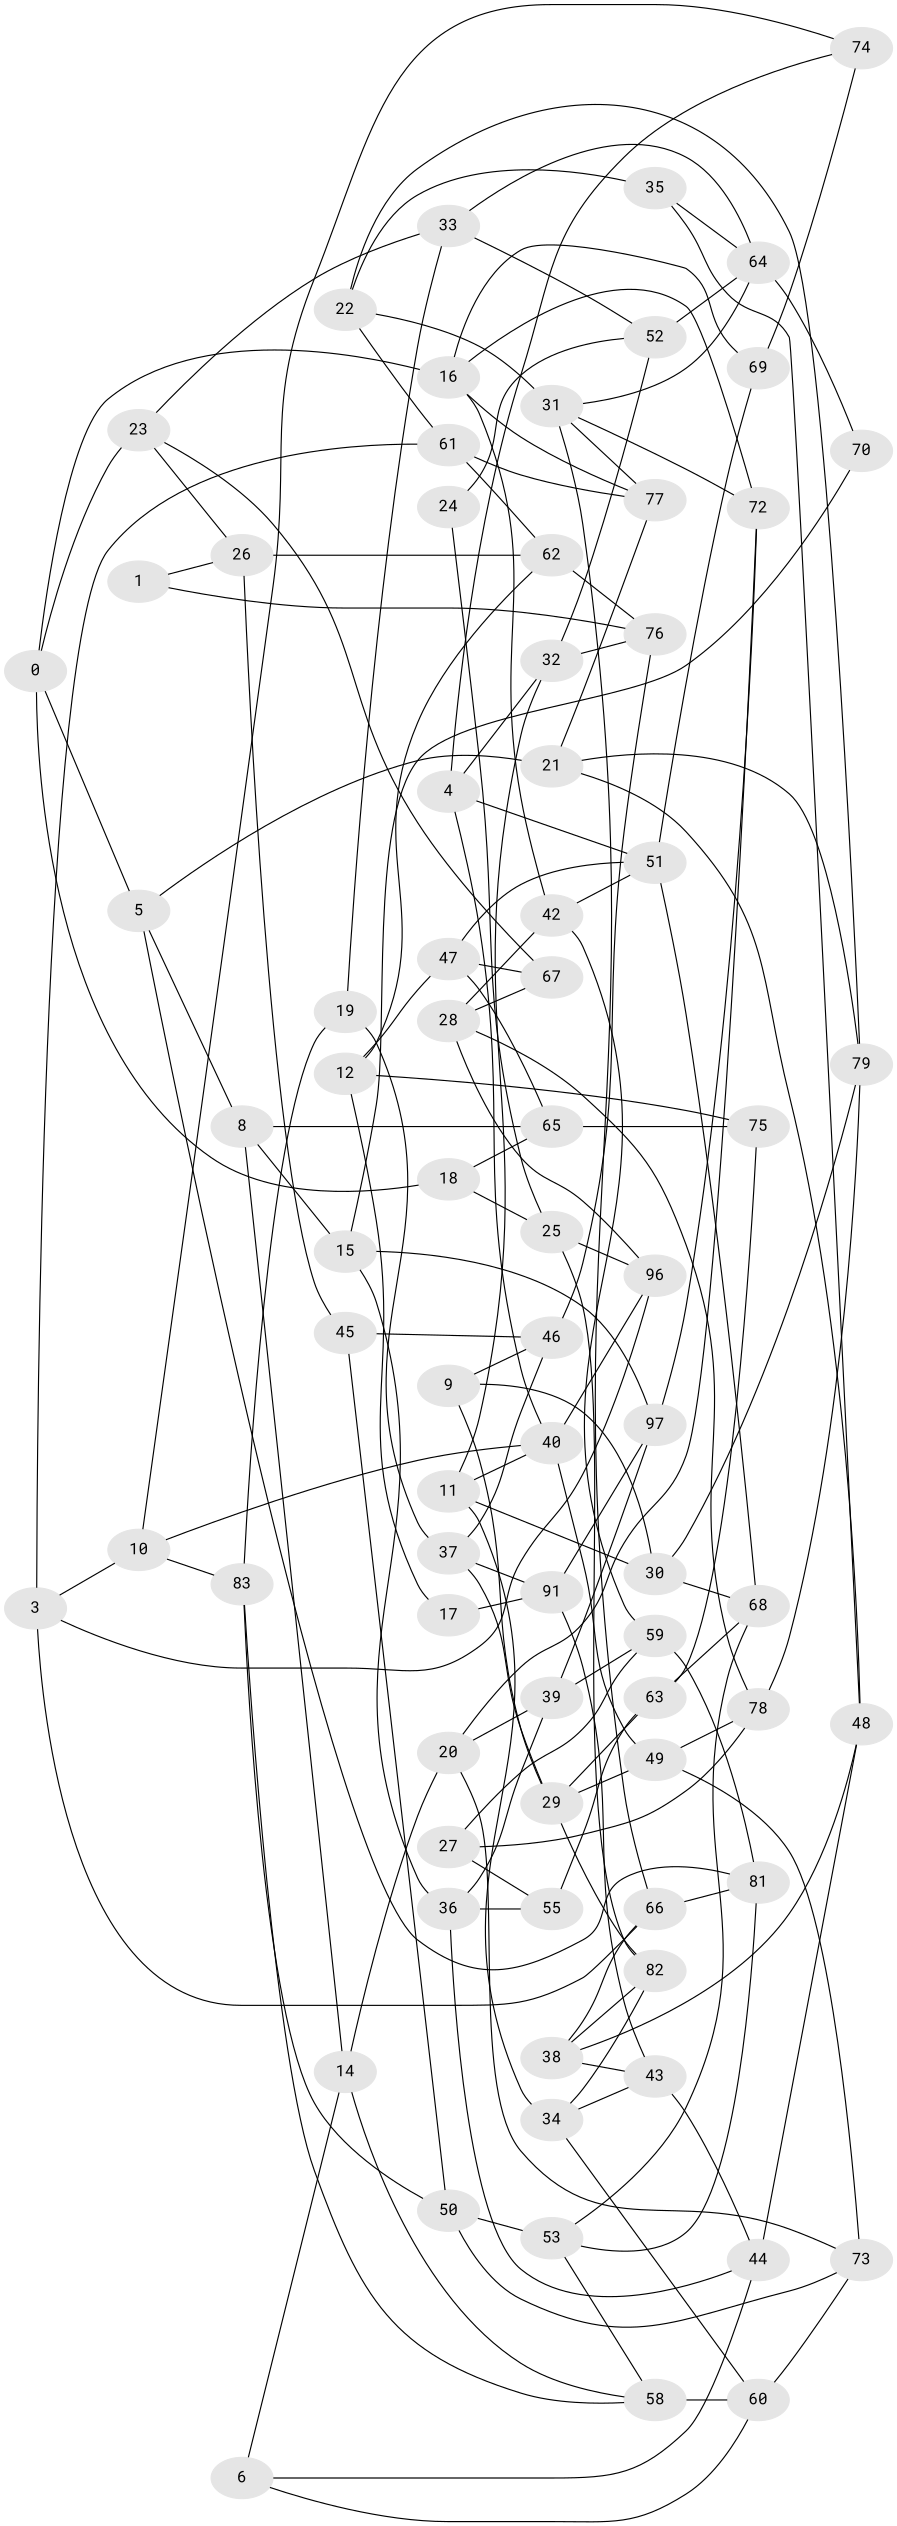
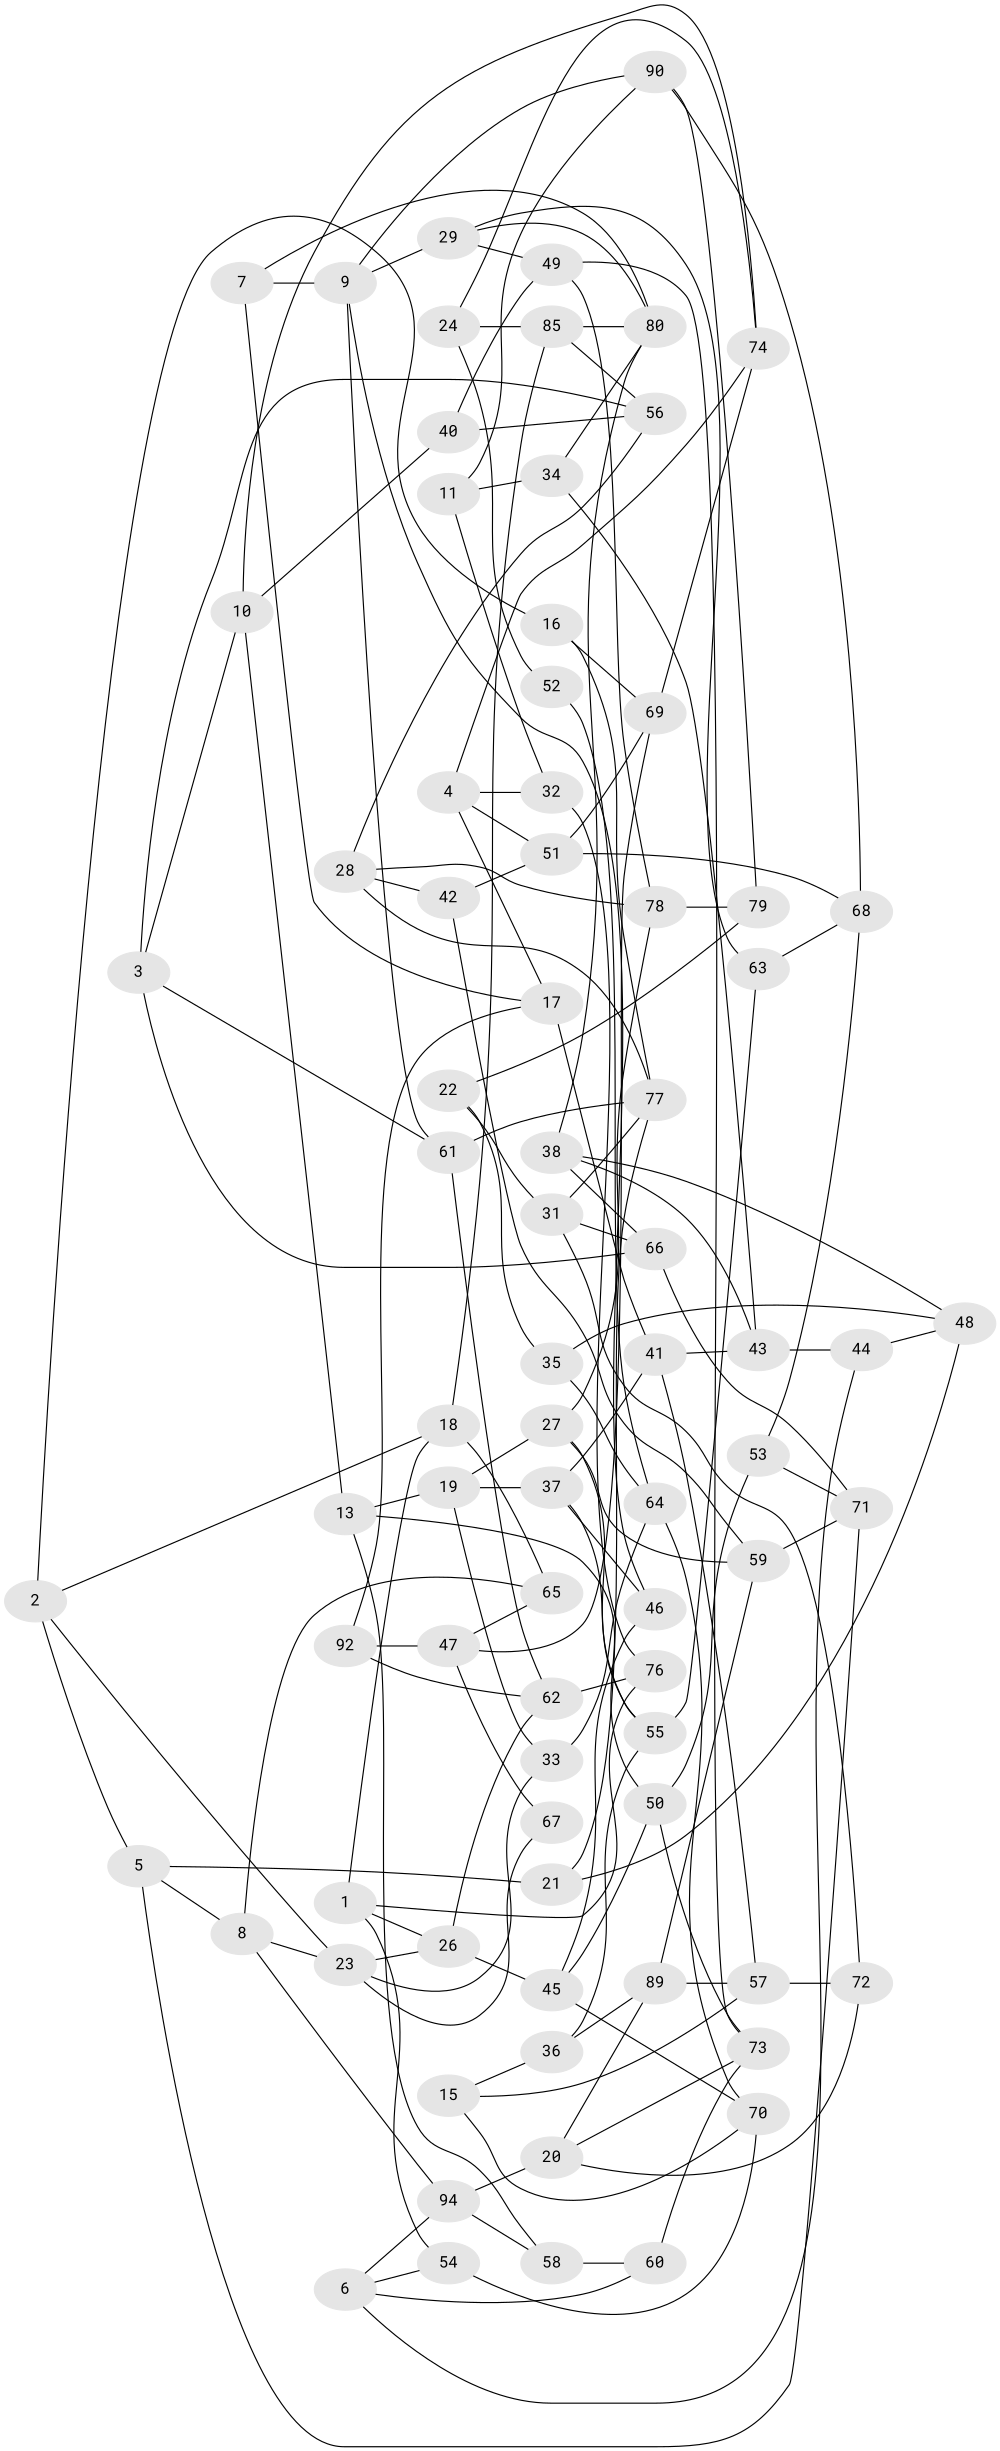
edge "24" -- "74": added
edge "33" -- "52": removed
node "7": added
edge "16" -- "72": removed
edge "64" -- "31": removed
edge "22" -- "61": now "9" -- "61"
edge "52" -- "32": removed
edge "16" -- "42": removed
node "0": label "0" -> "2"
edge "21" -- "79": removed
edge "76" -- "46": removed
edge "51" -- "47": now "69" -- "47"
edge "67" -- "28": now "77" -- "28"
node "12": label "12" -> "92"
edge "4" -- "40": now "4" -- "17"
node "75": removed
edge "8" -- "15": now "8" -- "23"
node "25": label "25" -> "85"
node "96": label "96" -> "56"
node "97": label "97" -> "57"
edge "27" -- "19": added
edge "40" -- "11": removed
node "30": label "30" -> "90"
node "83": label "83" -> "13"
node "91": label "91" -> "41"
edge "37" -- "29": now "37" -- "55"
edge "18" -- "1": added
node "39": label "39" -> "89"
node "81": label "81" -> "71"
node "82": label "82" -> "80"
edge "45" -- "70": added
node "14": label "14" -> "94"
edge "36" -- "44": removed
edge "34" -- "60": removed
node "54": added
edge "53" -- "58": removed
